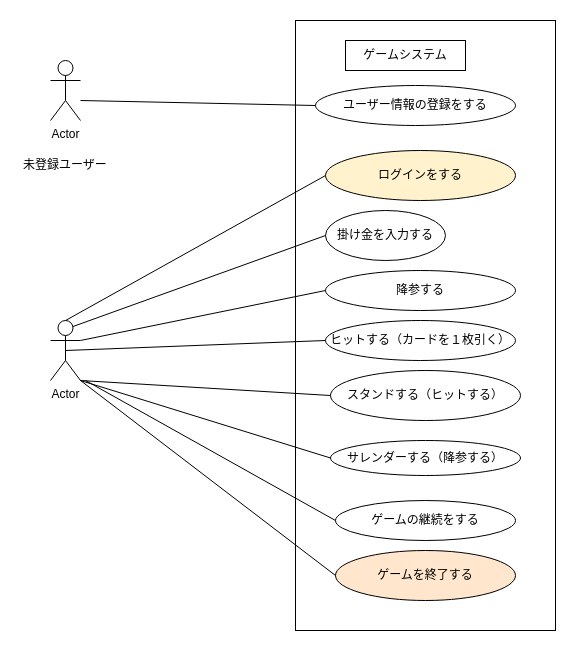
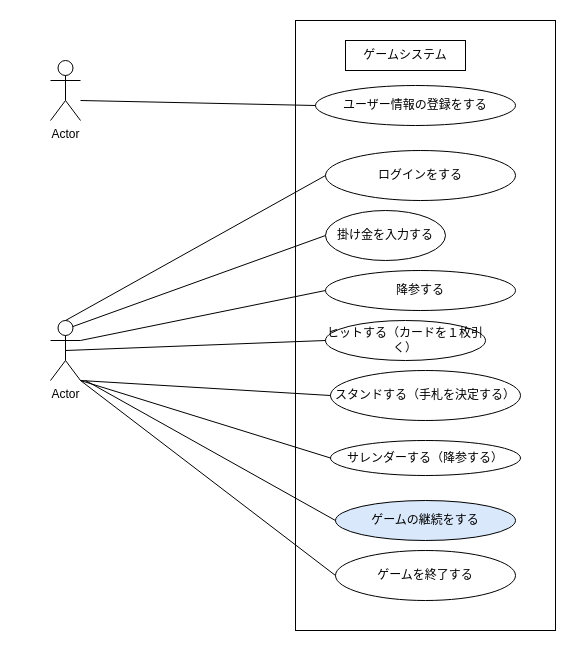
node "未登録ユーザー": removed
node "ログインをする": fillcolor #fff2cc -> #ffffff
node "ヒットする（カードを１枚引く）": size 190x40 -> 160x40
node "スタンドする（ヒットする）": label "スタンドする（ヒットする）" -> "スタンドする（手札を決定する）"
node "ゲームの継続をする": fillcolor #ffffff -> #dae8fc
node "ゲームを終了する": fillcolor #ffe6cc -> #ffffff
